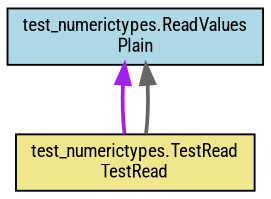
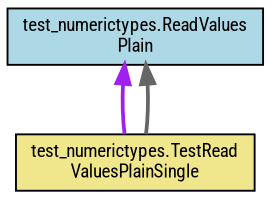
node "test_numerictypes.TestRead TestRead": label "test_numerictypes.TestRead TestRead" -> "test_numerictypes.TestRead ValuesPlainSingle"
